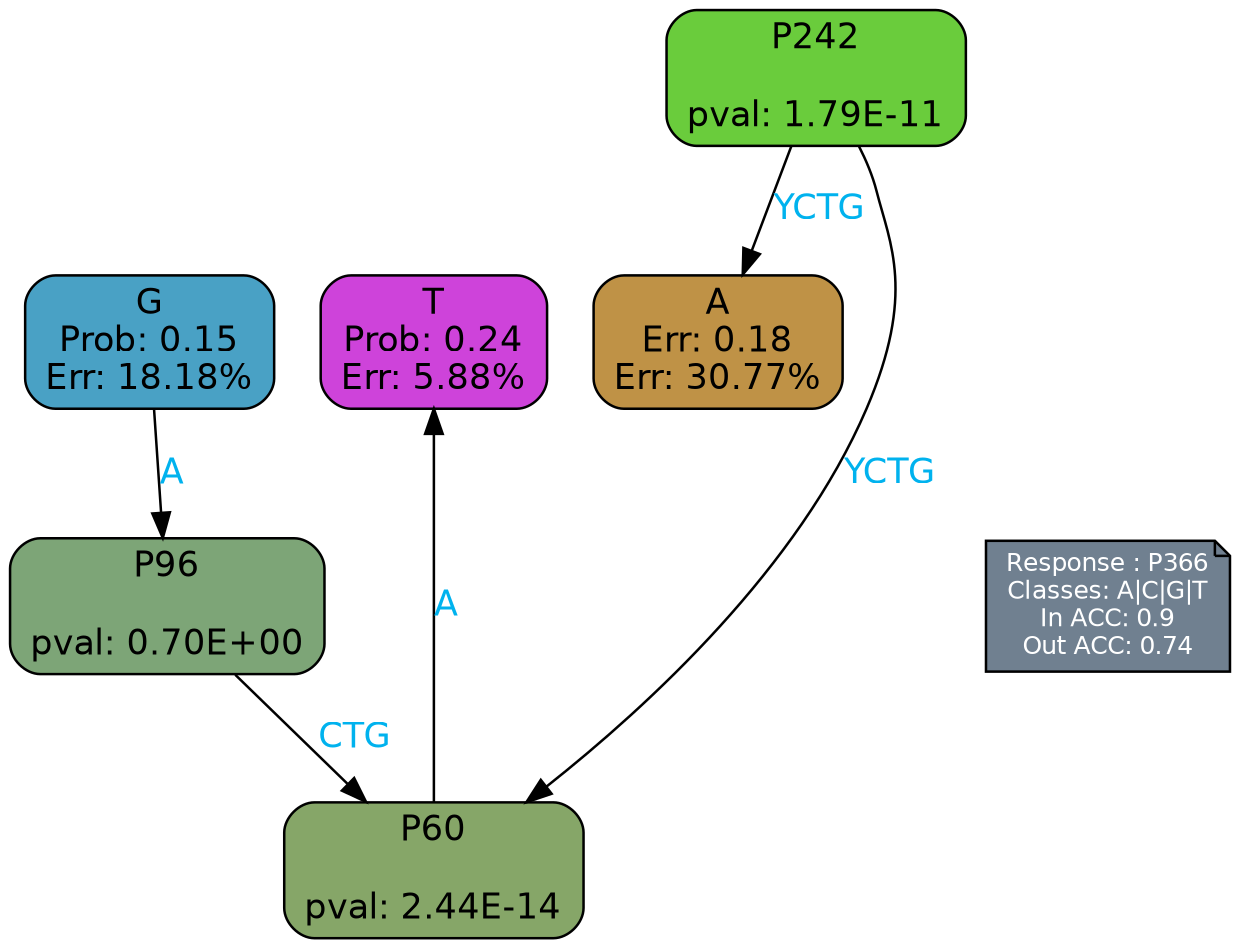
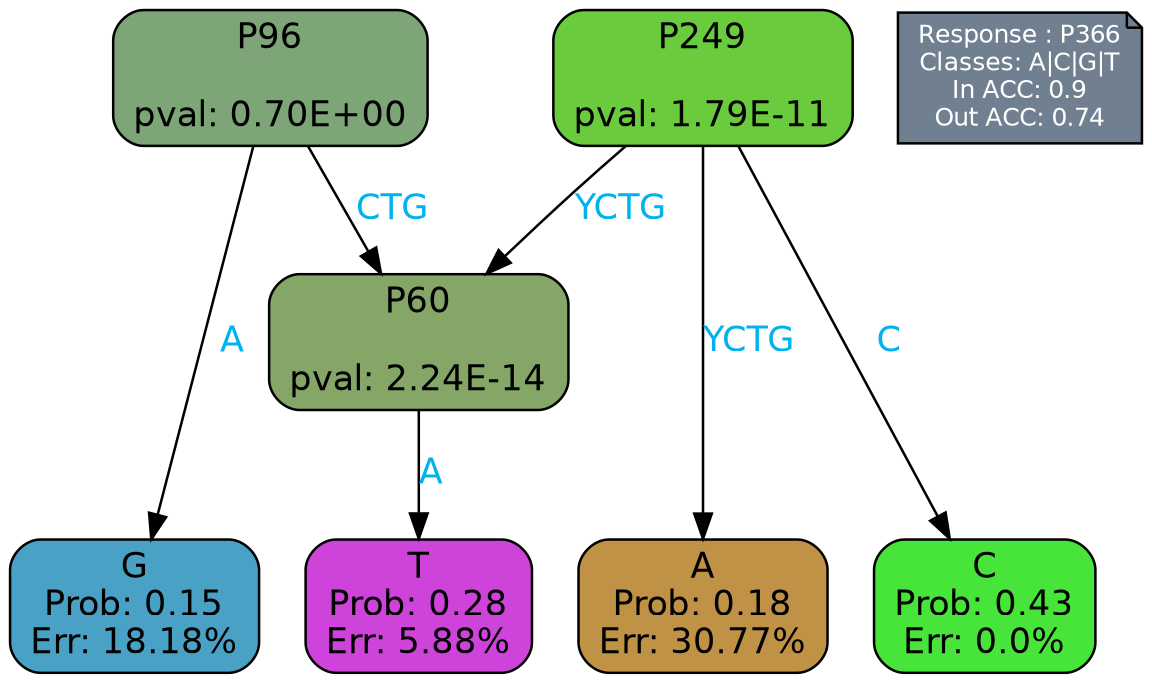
node "P242 pval: 1.79E-11": label "P242 pval: 1.79E-11" -> "P249 pval: 1.79E-11"
node "T Prob: 0.24 Err: 5.88%": label "T Prob: 0.24 Err: 5.88%" -> "T Prob: 0.28 Err: 5.88%"
node "A Err: 0.18 Err: 30.77%": label "A Err: 0.18 Err: 30.77%" -> "A Prob: 0.18 Err: 30.77%"
edge "G Prob: 0.15 Err: 18.18%" -> "P96 pval: 0.70E+00": reversed
node "C Prob: 0.43 Err: 0.0%": added
node "P60 pval: 2.44E-14": label "P60 pval: 2.44E-14" -> "P60 pval: 2.24E-14"
